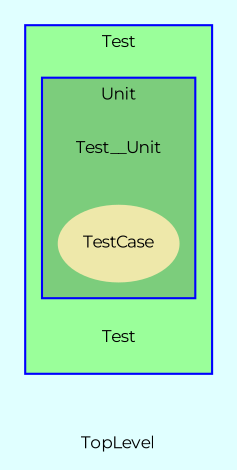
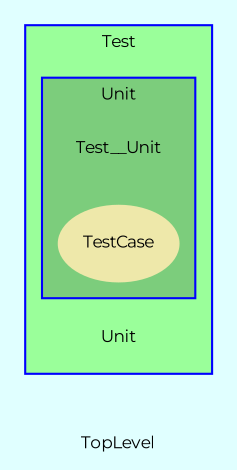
node "Test": label "Test" -> "Unit"
